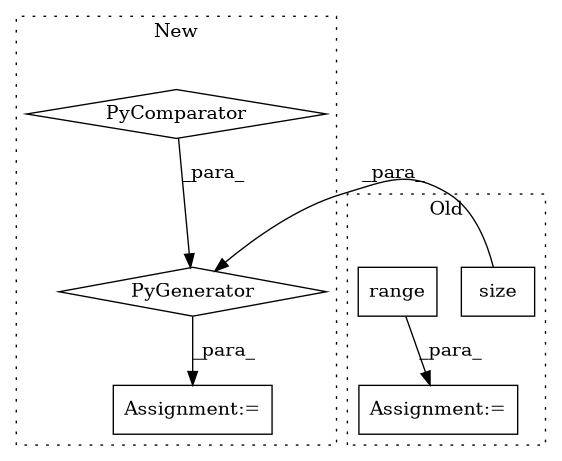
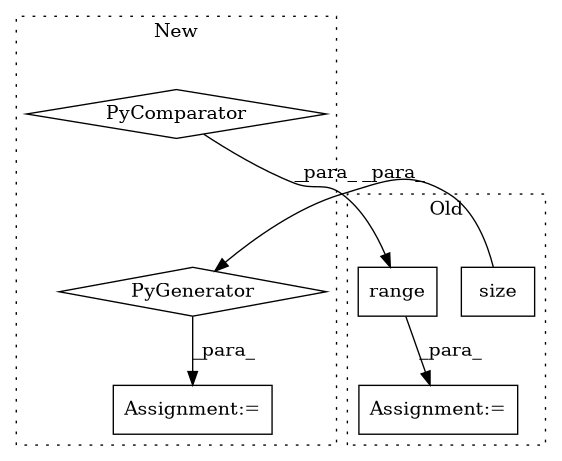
edge "PyComparator" -> "PyGenerator": now "PyComparator" -> "range"
